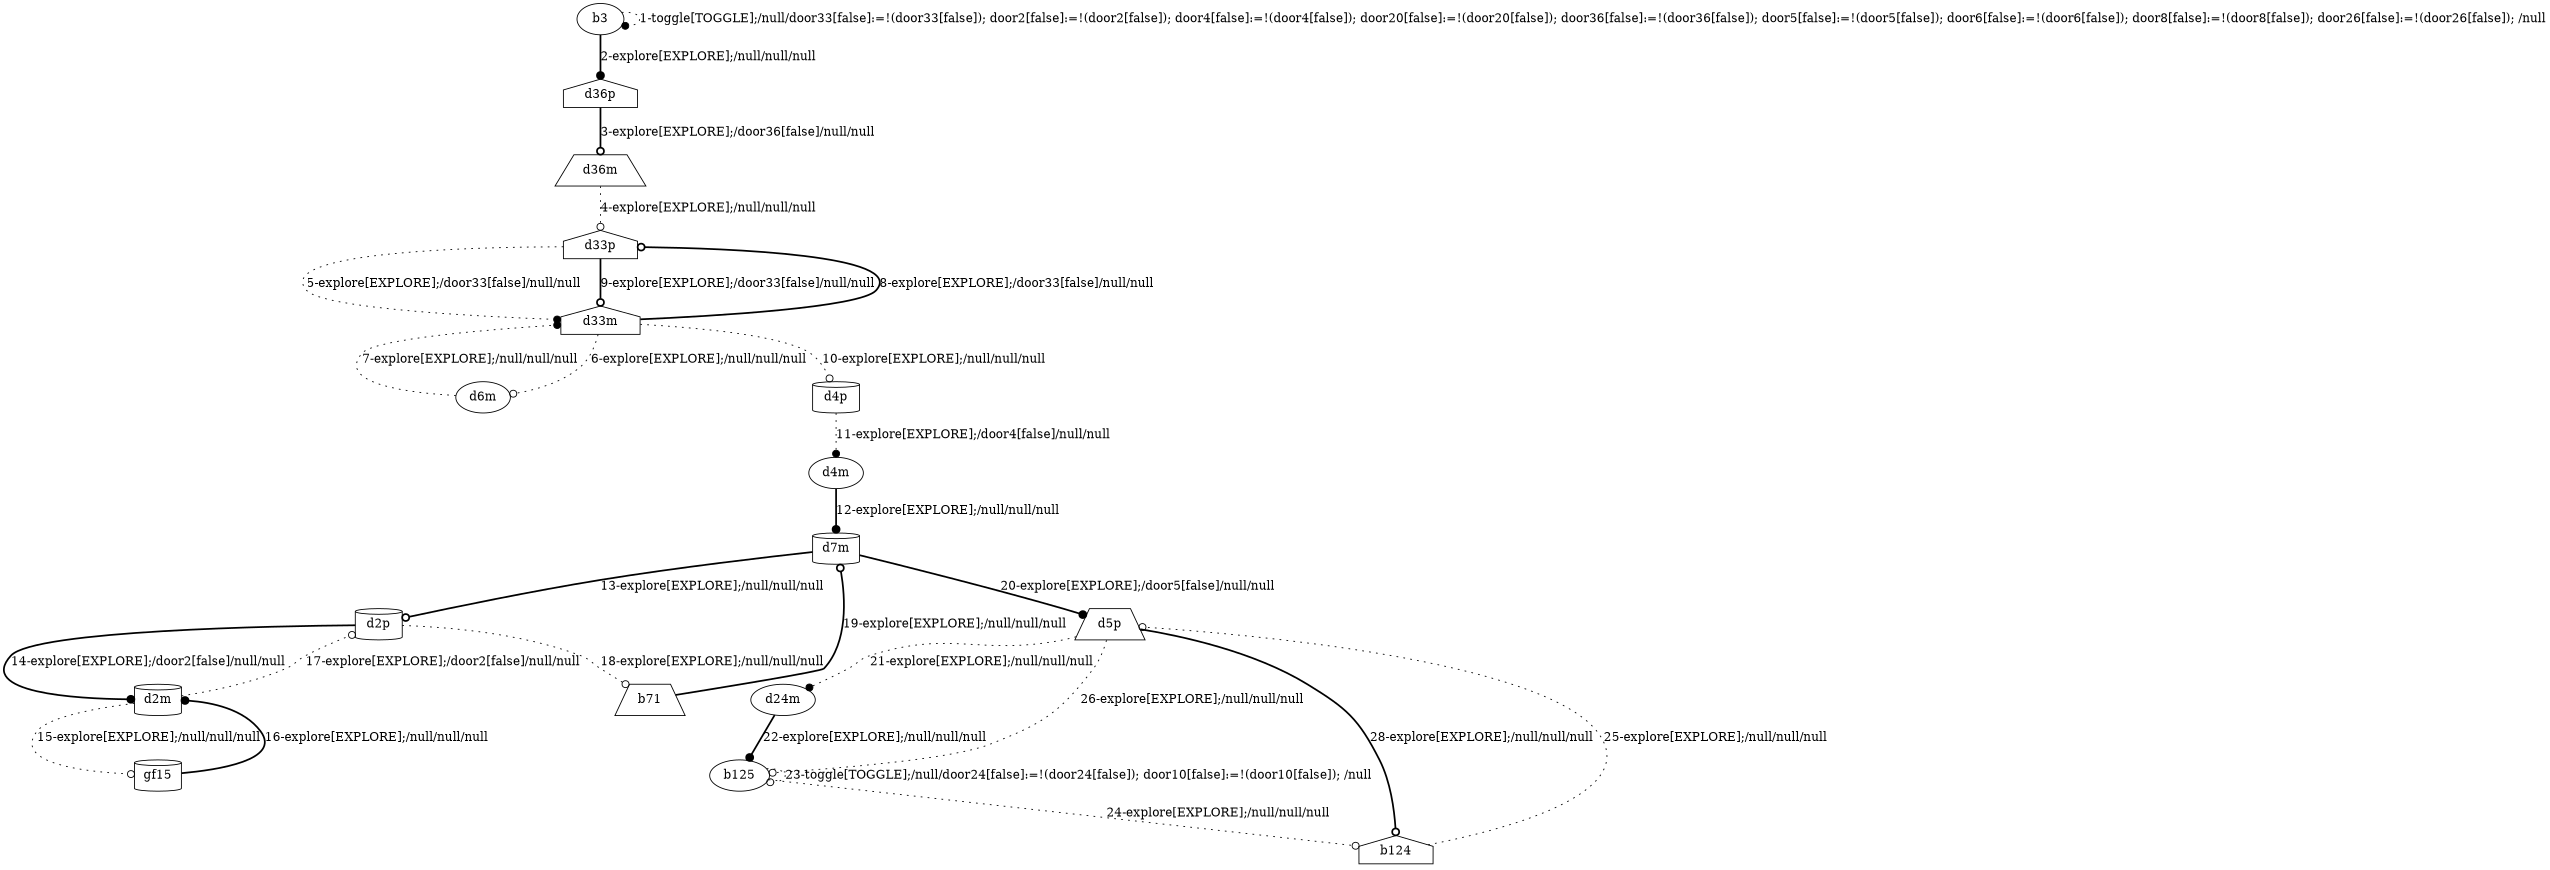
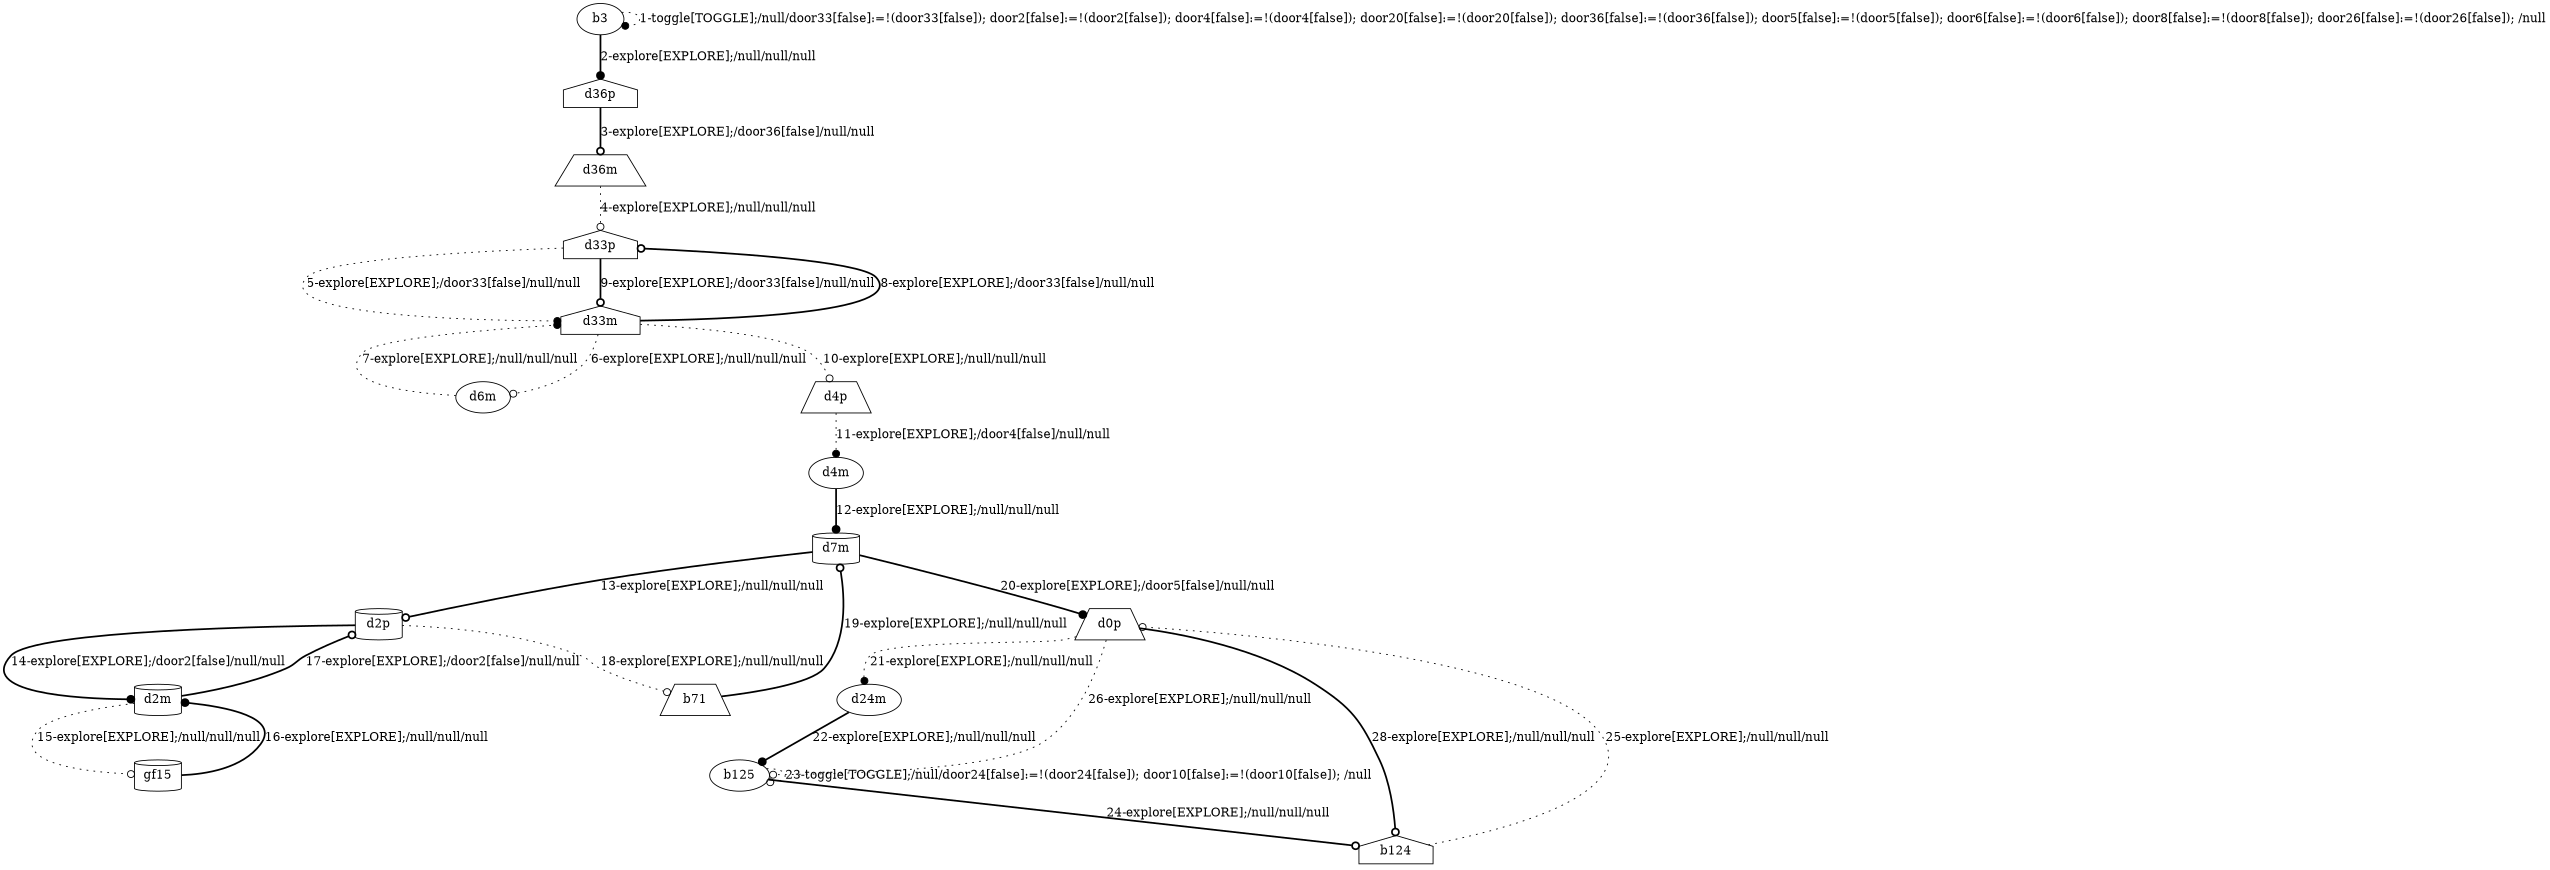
node "d4p": shape cylinder -> trapezium
node "d5p": label "d5p" -> "d0p"
edge "d2m" -> "d2p": style dotted -> bold
edge "b125" -> "b124": style dotted -> bold
